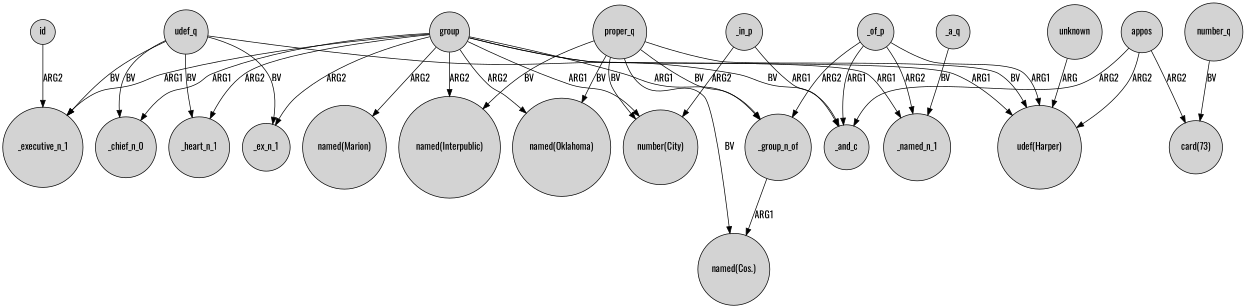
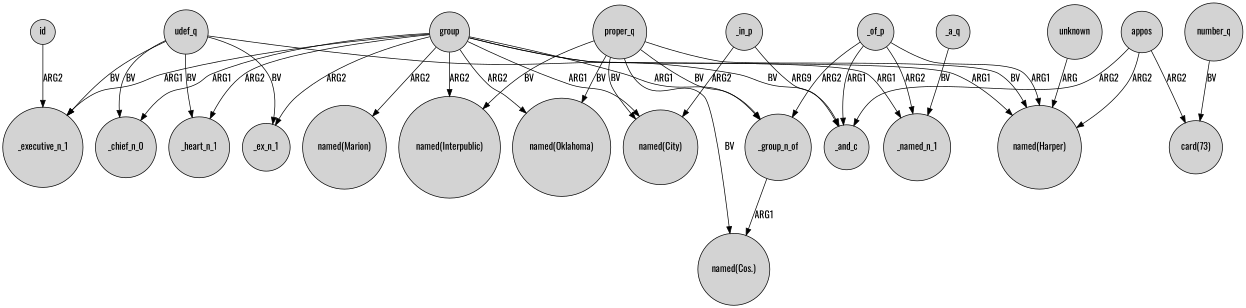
edge "_in_p" -> "_and_c": label "ARG1" -> "ARG9"
node "number(City)": label "number(City)" -> "named(City)"
node "udef(Harper)": label "udef(Harper)" -> "named(Harper)"
